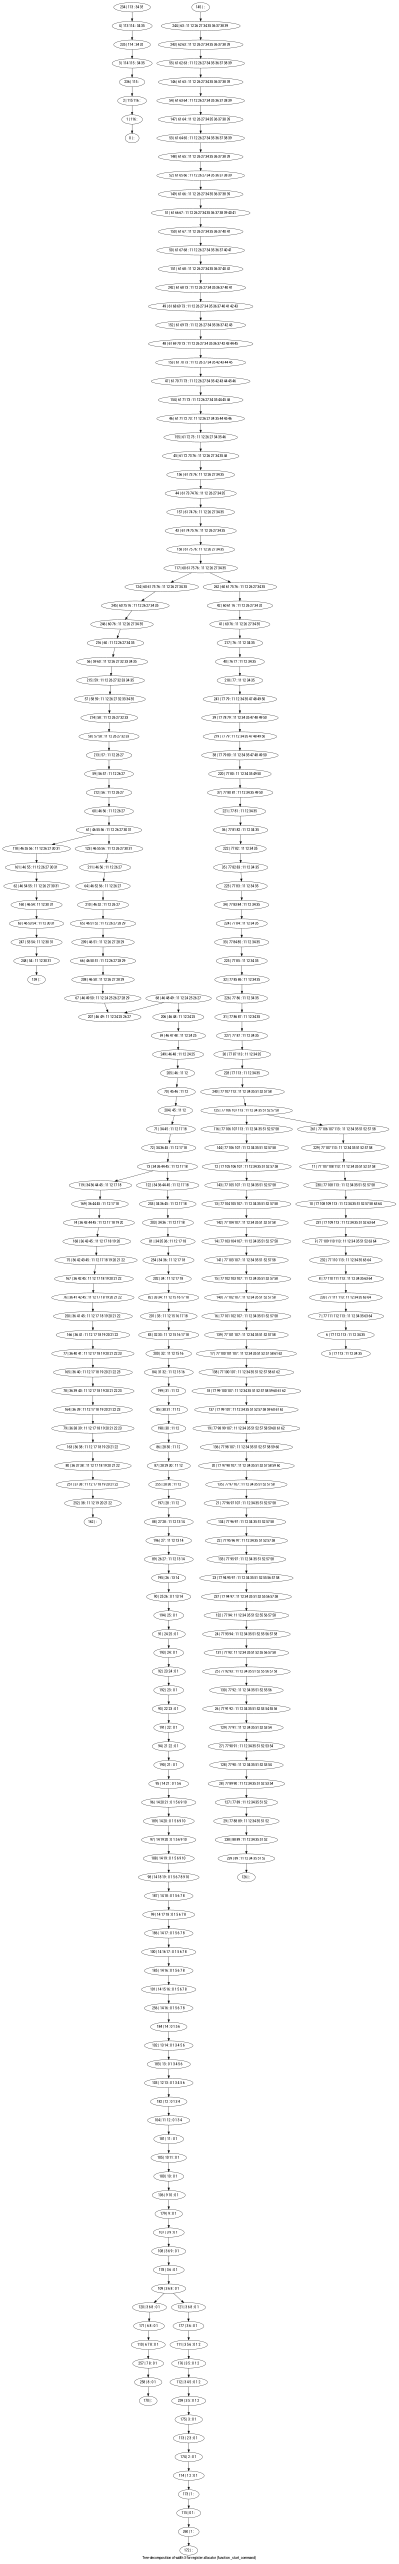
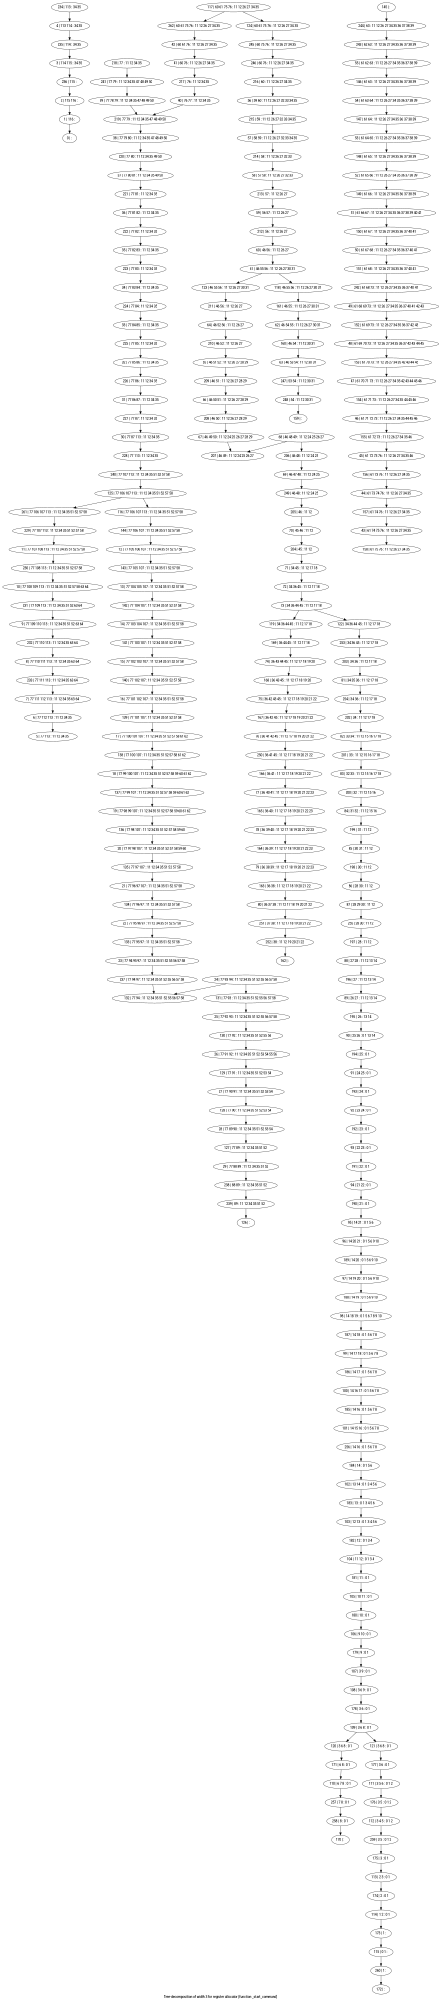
edge "158 | 61 75 76 : 11 12 26 27 34 35" -> "117 | 60 61 75 76 : 11 12 26 27 34 35": removed
edge "40 | 76 77 : 11 12 34 35" -> "218 | 77 : 11 12 34 35": now "40 | 76 77 : 11 12 34 35" -> "219 | 77 79 : 11 12 34 35 47 48 49 50"
edge "132 | 77 94 : 11 12 34 35 51 52 55 56 57 58" -> "24 | 77 93 94 : 11 12 34 35 51 52 55 56 57 58": reversed
